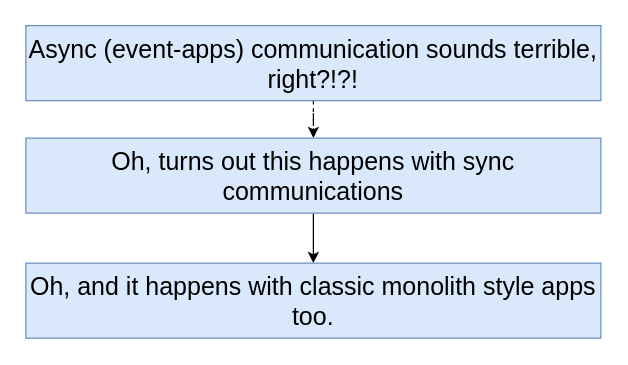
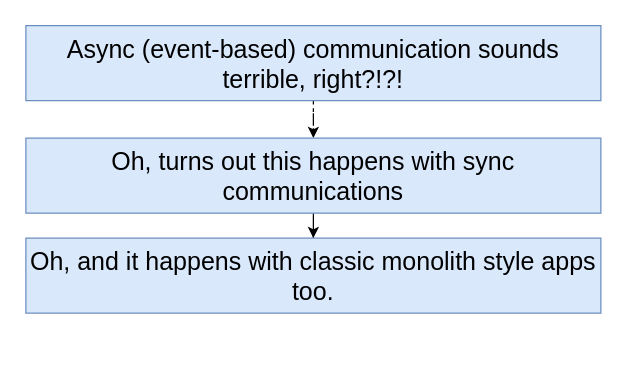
node "Async (event-apps) communication sounds terrible, right?!?!": label "Async (event-apps) communication sounds terrible, right?!?!" -> "Async (event-based) communication sounds terrible, right?!?!"
node "Oh, and it happens with classic monolith style apps too.": moved (313, 301) -> (313, 276)
